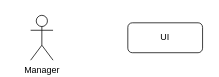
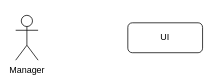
node "Manager": moved (42, 38) -> (27, 38)
